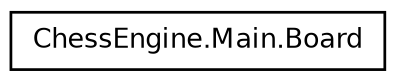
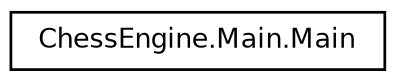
node "ChessEngine.Main.Board": label "ChessEngine.Main.Board" -> "ChessEngine.Main.Main"
